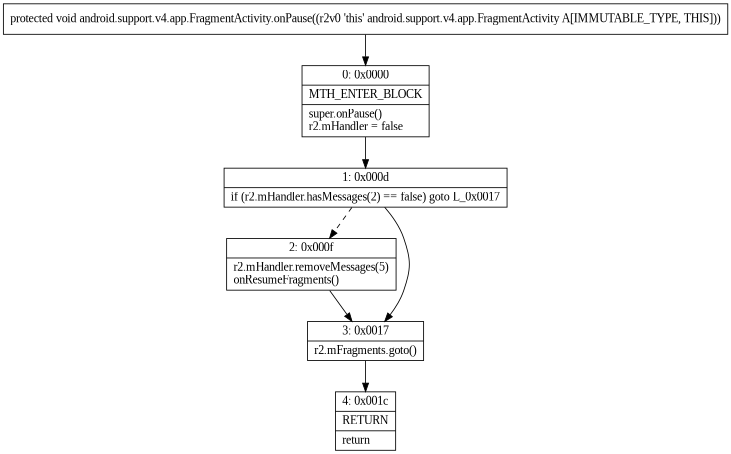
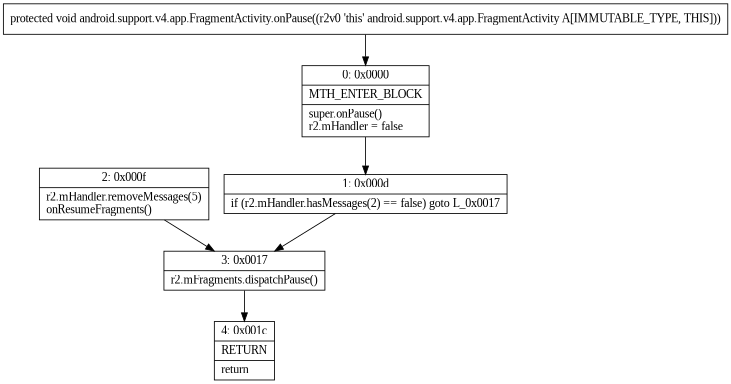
edge "1: 0x000d" -> "2: 0x000f": removed
node "3: 0x0017": text "r2.mFragments.goto()" -> "r2.mFragments.dispatchPause()"
